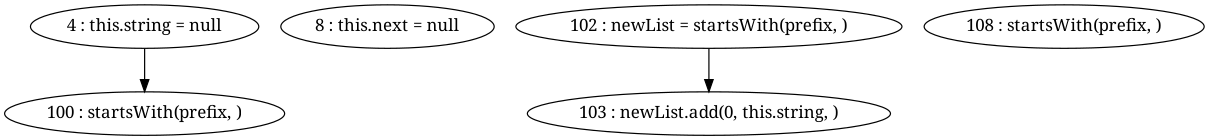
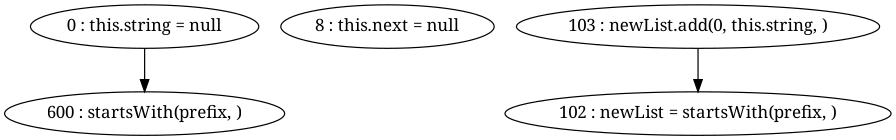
node "4 : this.string = null": label "4 : this.string = null" -> "0 : this.string = null"
node "108 : startsWith(prefix, )": removed
edge "102 : newList = startsWith(prefix, )" -> "103 : newList.add(0, this.string, )": reversed
node "100 : startsWith(prefix, )": label "100 : startsWith(prefix, )" -> "600 : startsWith(prefix, )"
